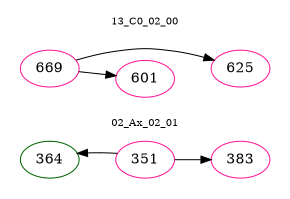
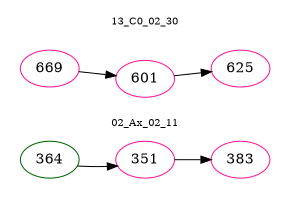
cluster "13_C0_02_00": label "13_C0_02_00" -> "13_C0_02_30"
edge "669" -> "625": now "601" -> "625"
cluster "02_Ax_02_01": label "02_Ax_02_01" -> "02_Ax_02_11"
edge "351" -> "364": reversed
